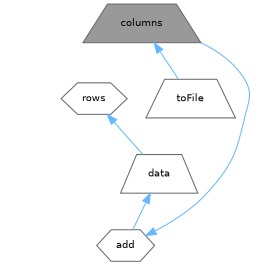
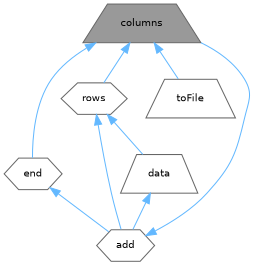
edge "rows" -> "columns": added
node "end": added
edge "add" -> "rows": added
